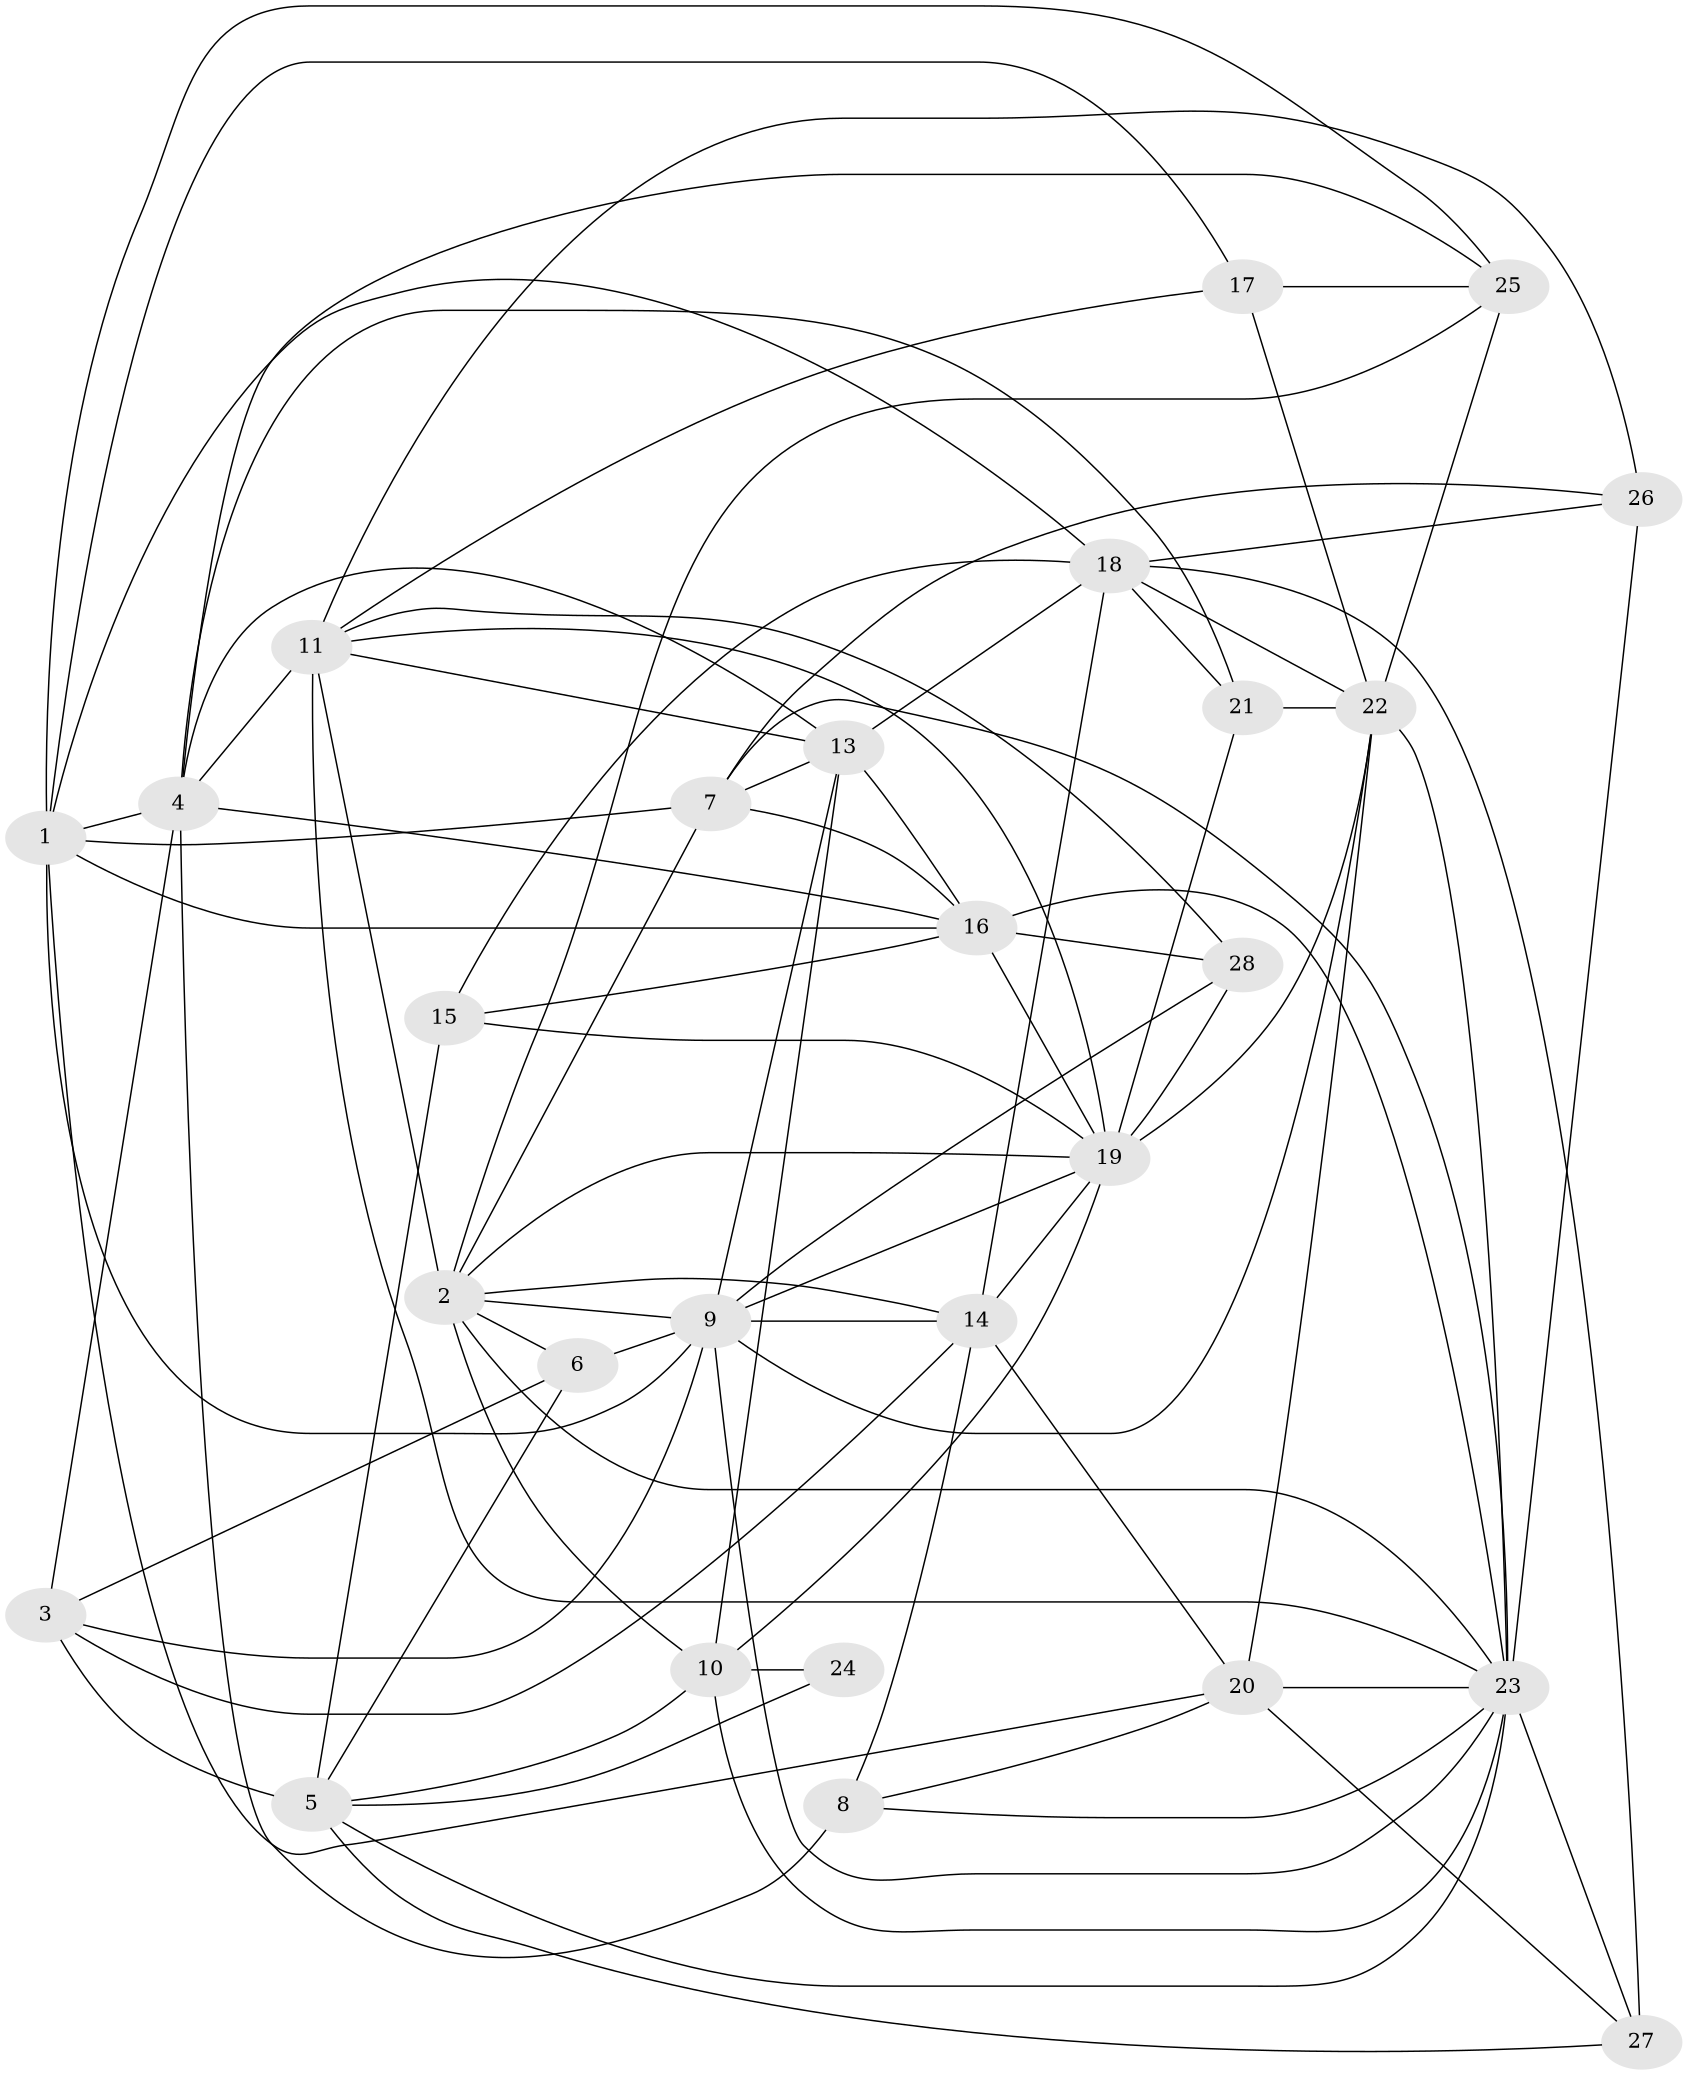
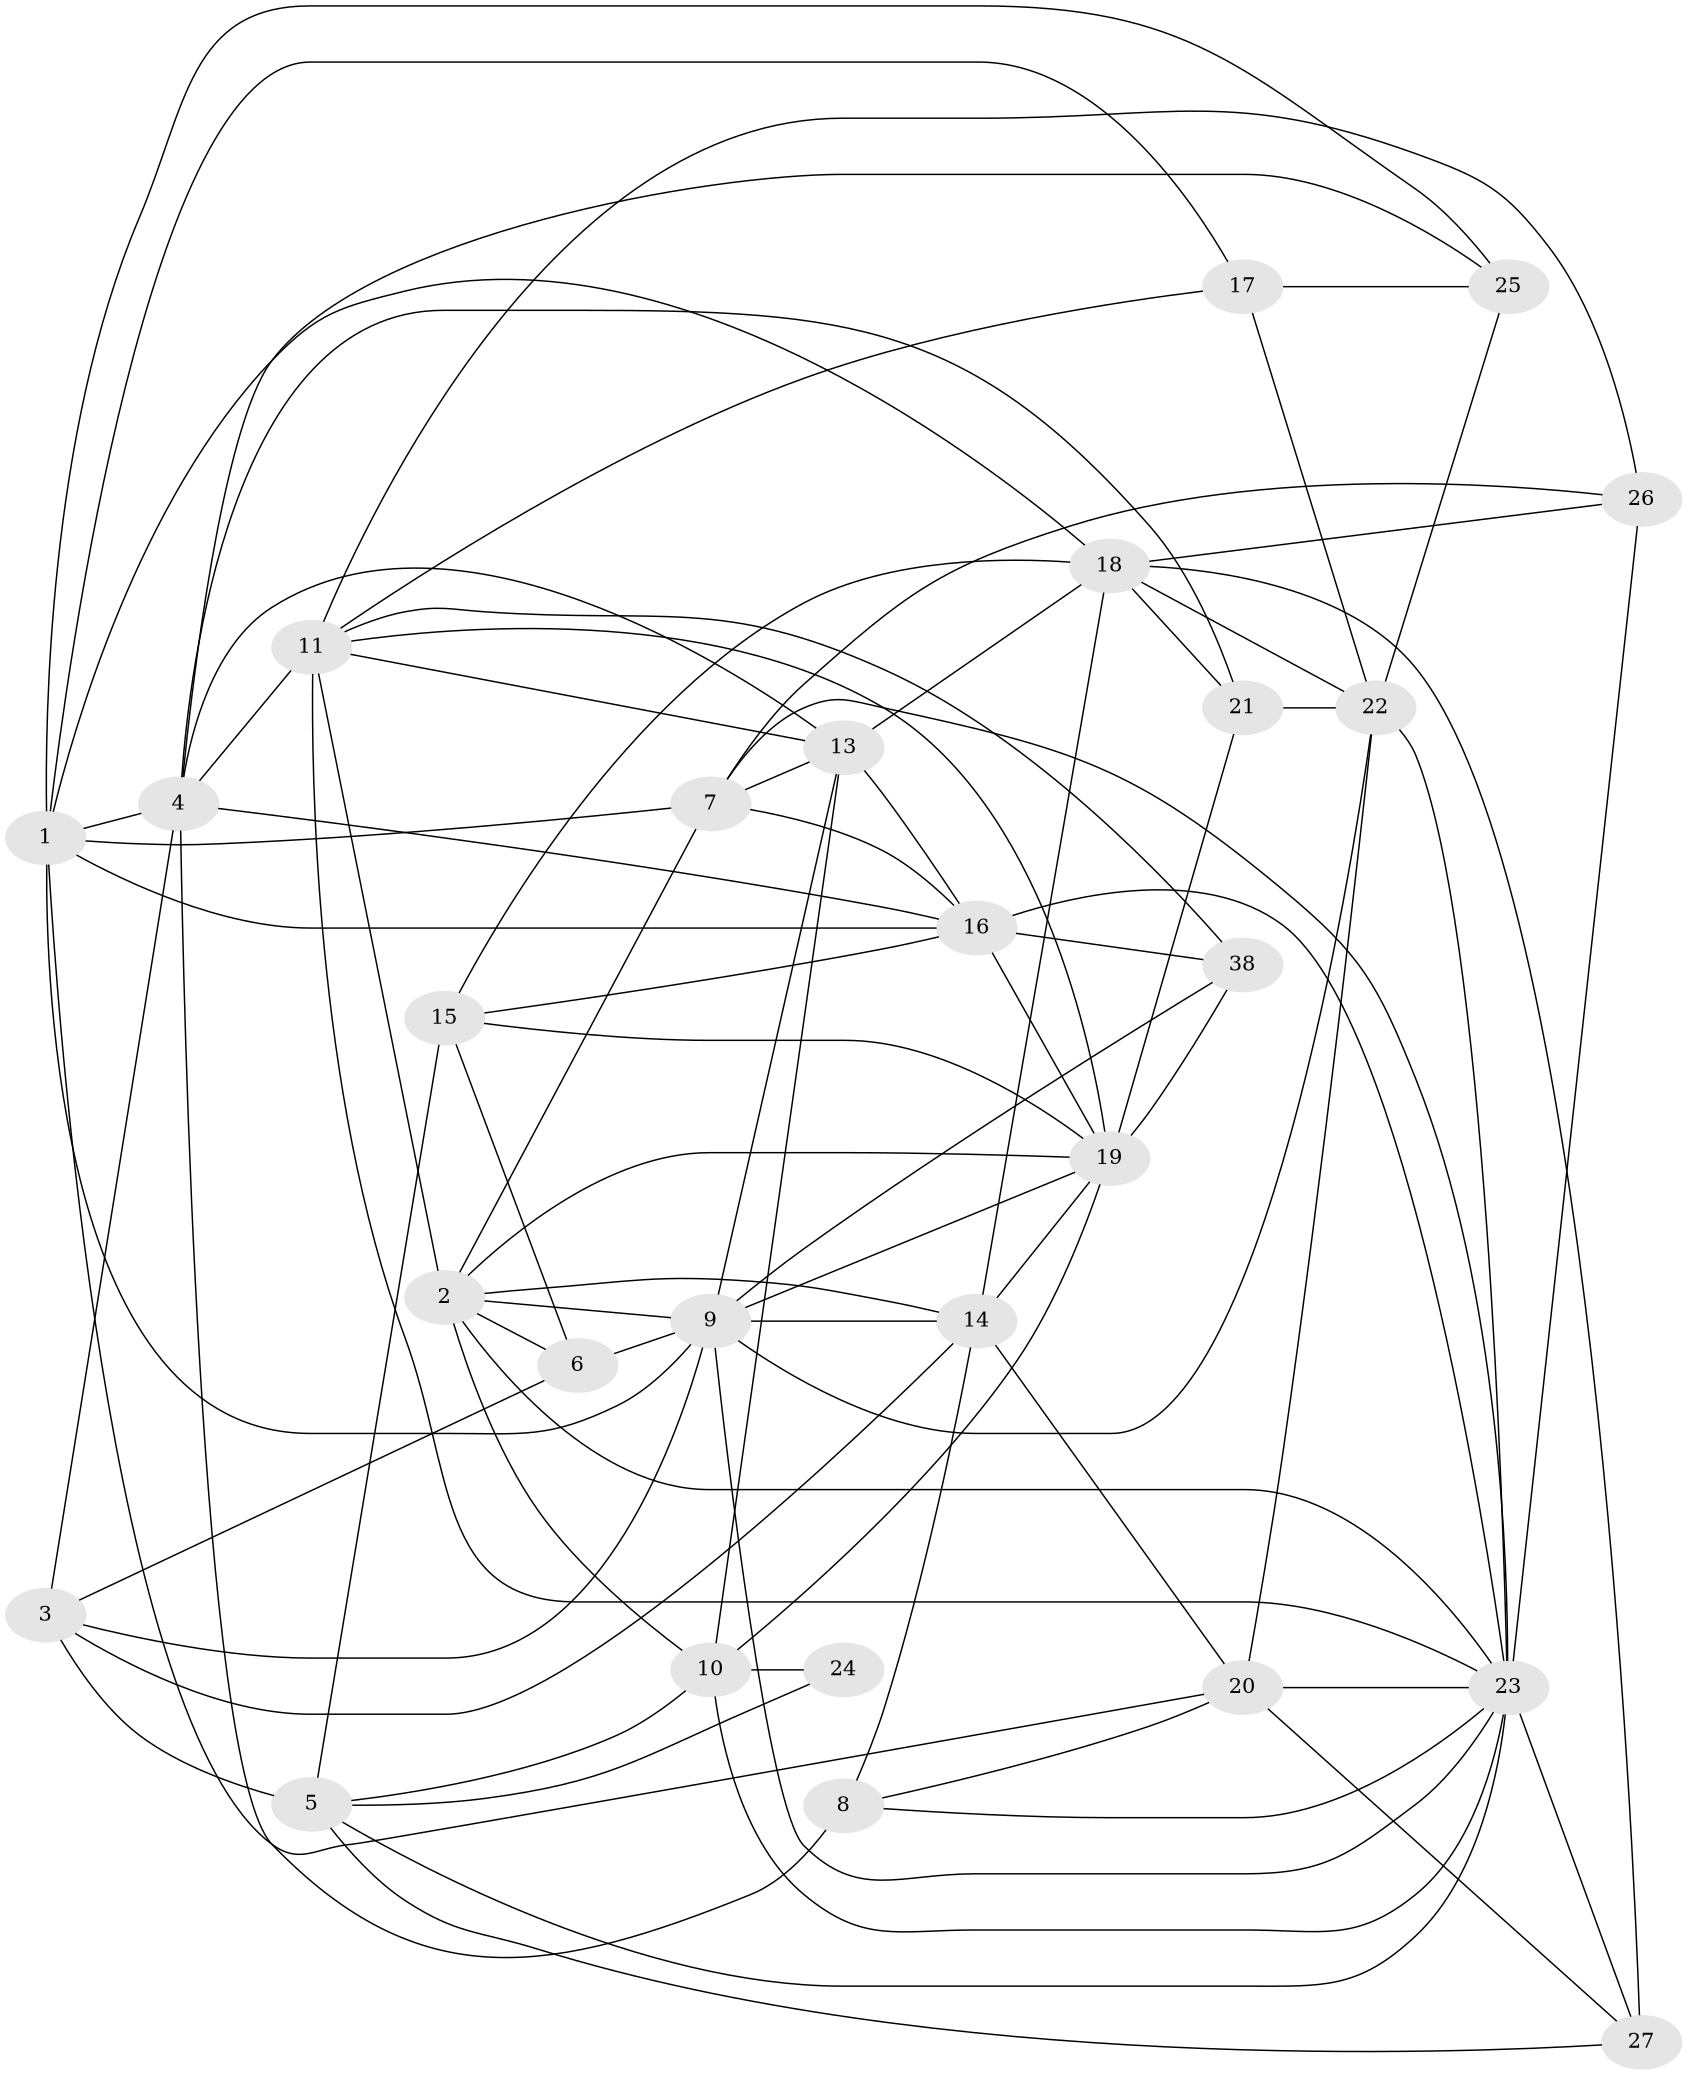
edge "25" -- "2": removed
node "28": label "28" -> "38"
edge "22" -- "19": removed
edge "6" -- "5": now "6" -- "15"
